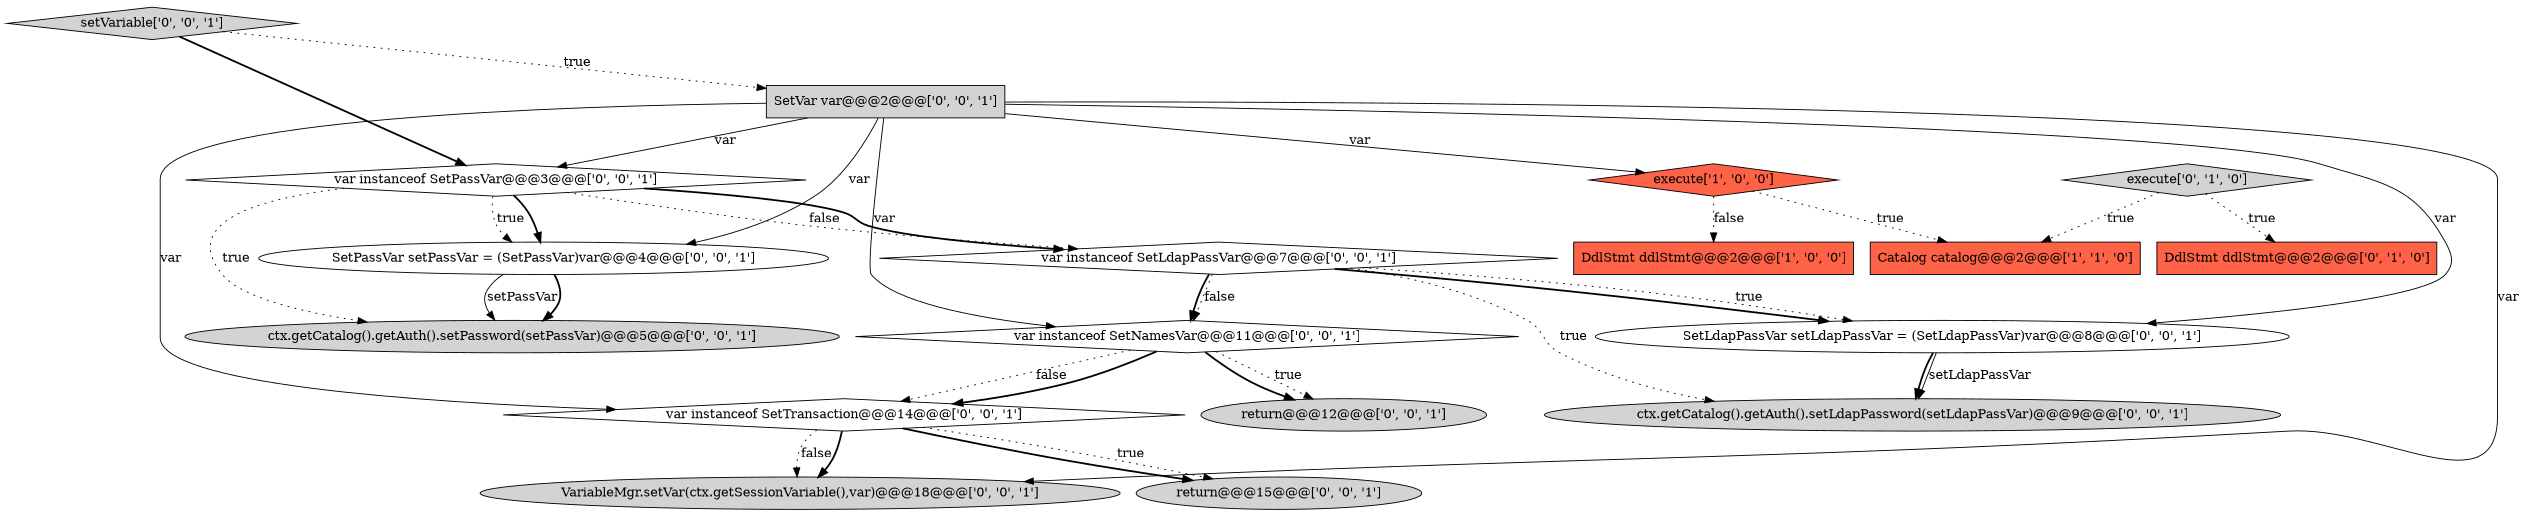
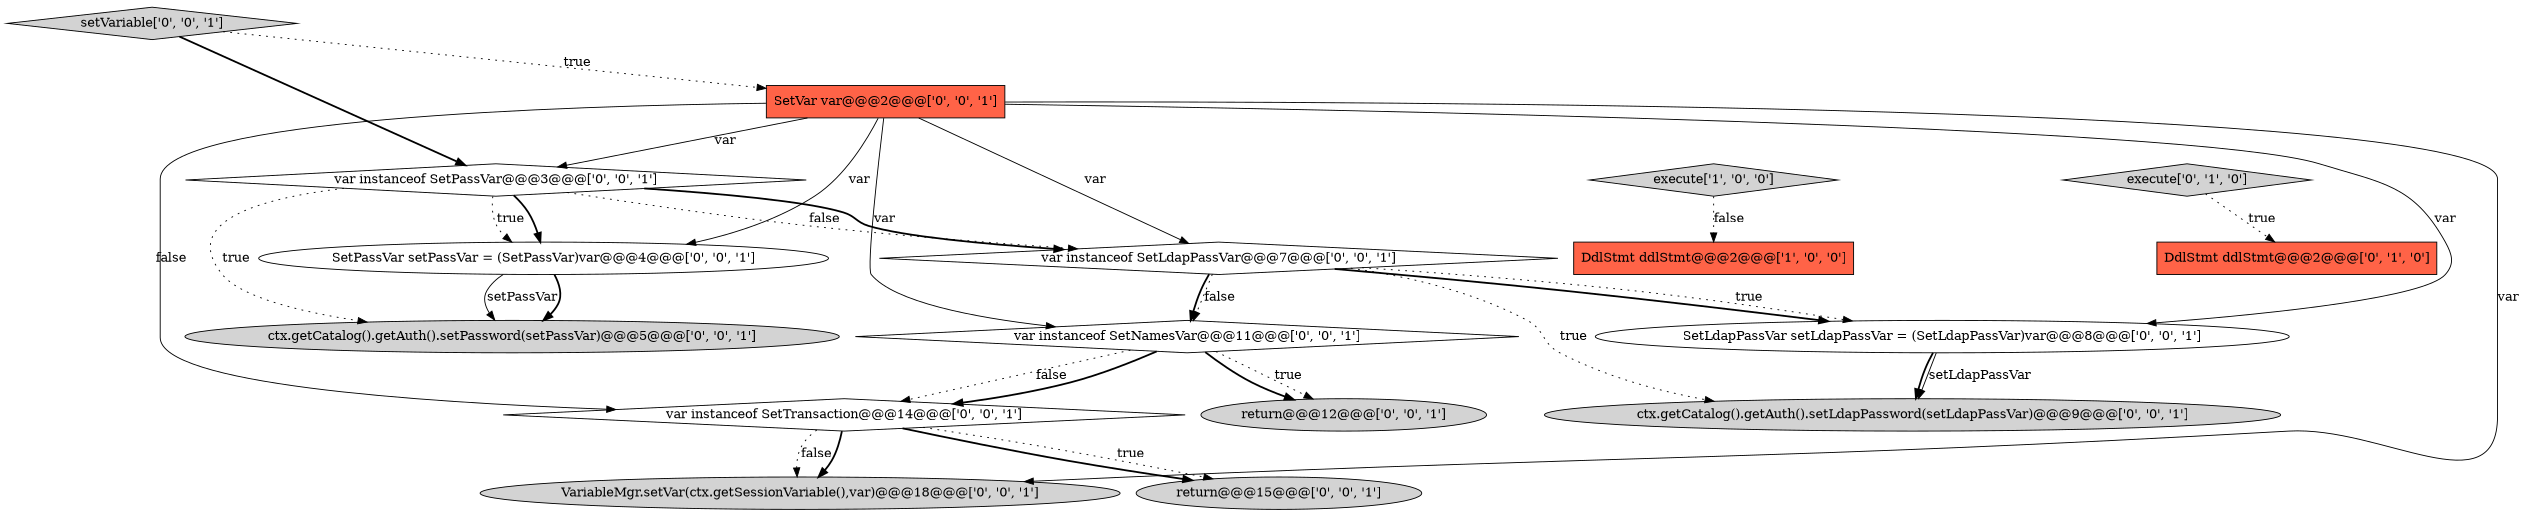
node "SetVar var@@@2@@@['0', '0', '1']": fillcolor lightgray -> tomato
edge "SetVar var@@@2@@@['0', '0', '1']" -> "execute['1', '0', '0']": now "SetVar var@@@2@@@['0', '0', '1']" -> "var instanceof SetLdapPassVar@@@7@@@['0', '0', '1']"
node "execute['1', '0', '0']": fillcolor tomato -> lightgray
edge "SetVar var@@@2@@@['0', '0', '1']" -> "var instanceof SetTransaction@@@14@@@['0', '0', '1']": label "var" -> "false"
node "Catalog catalog@@@2@@@['1', '1', '0']": removed
